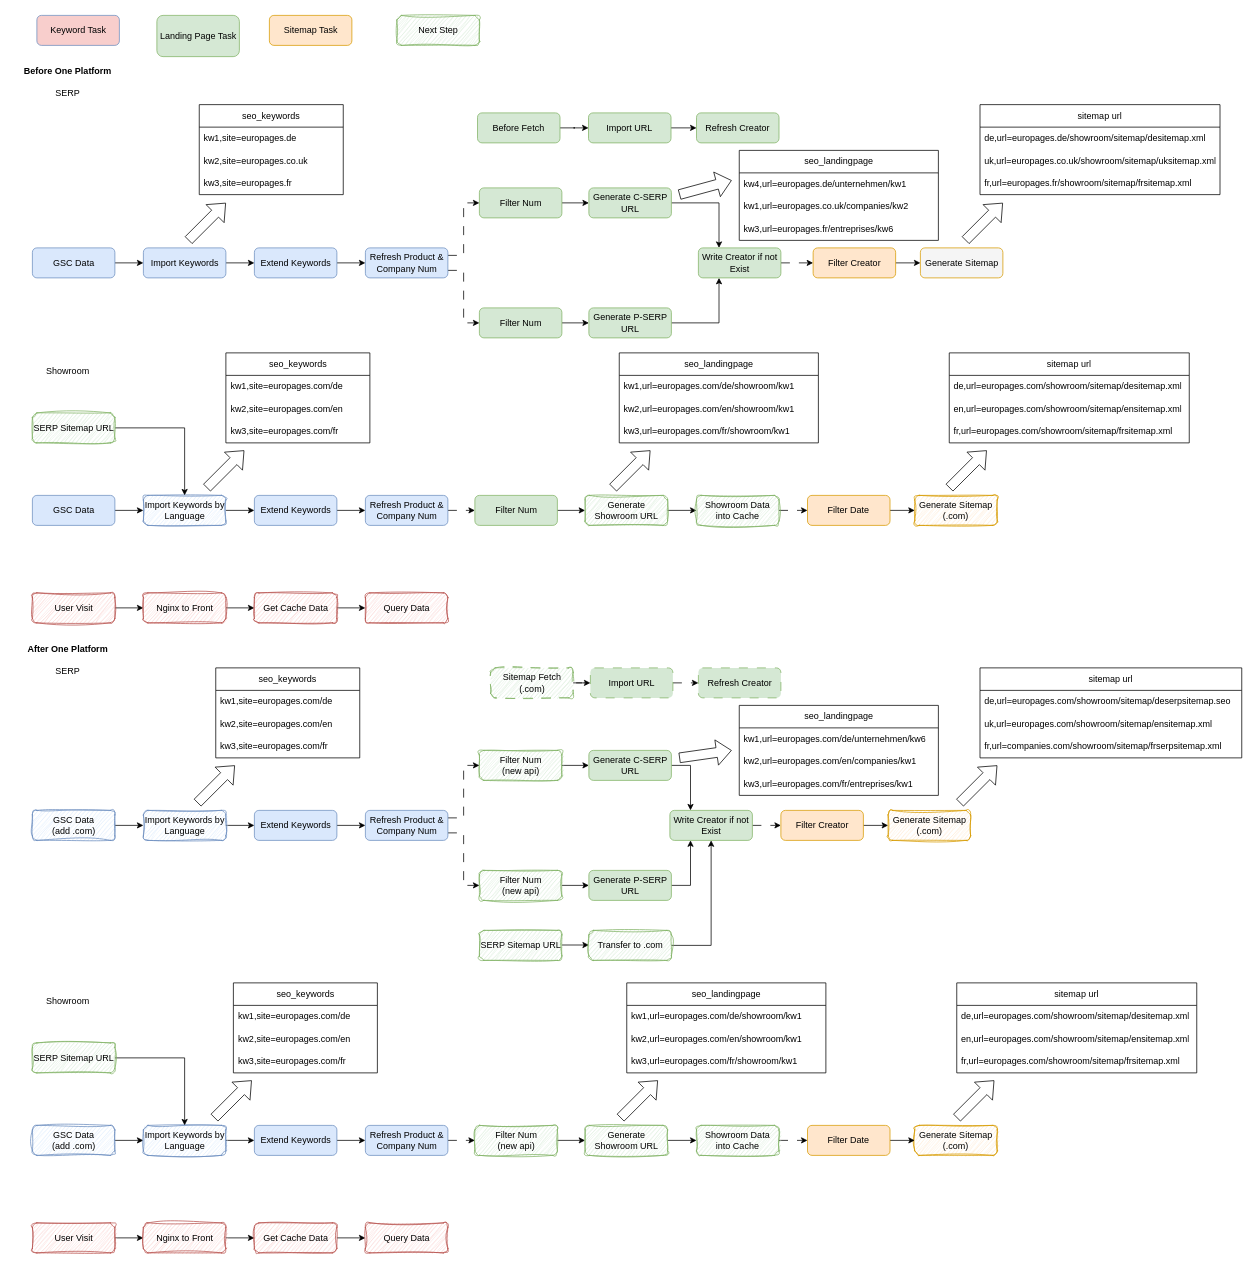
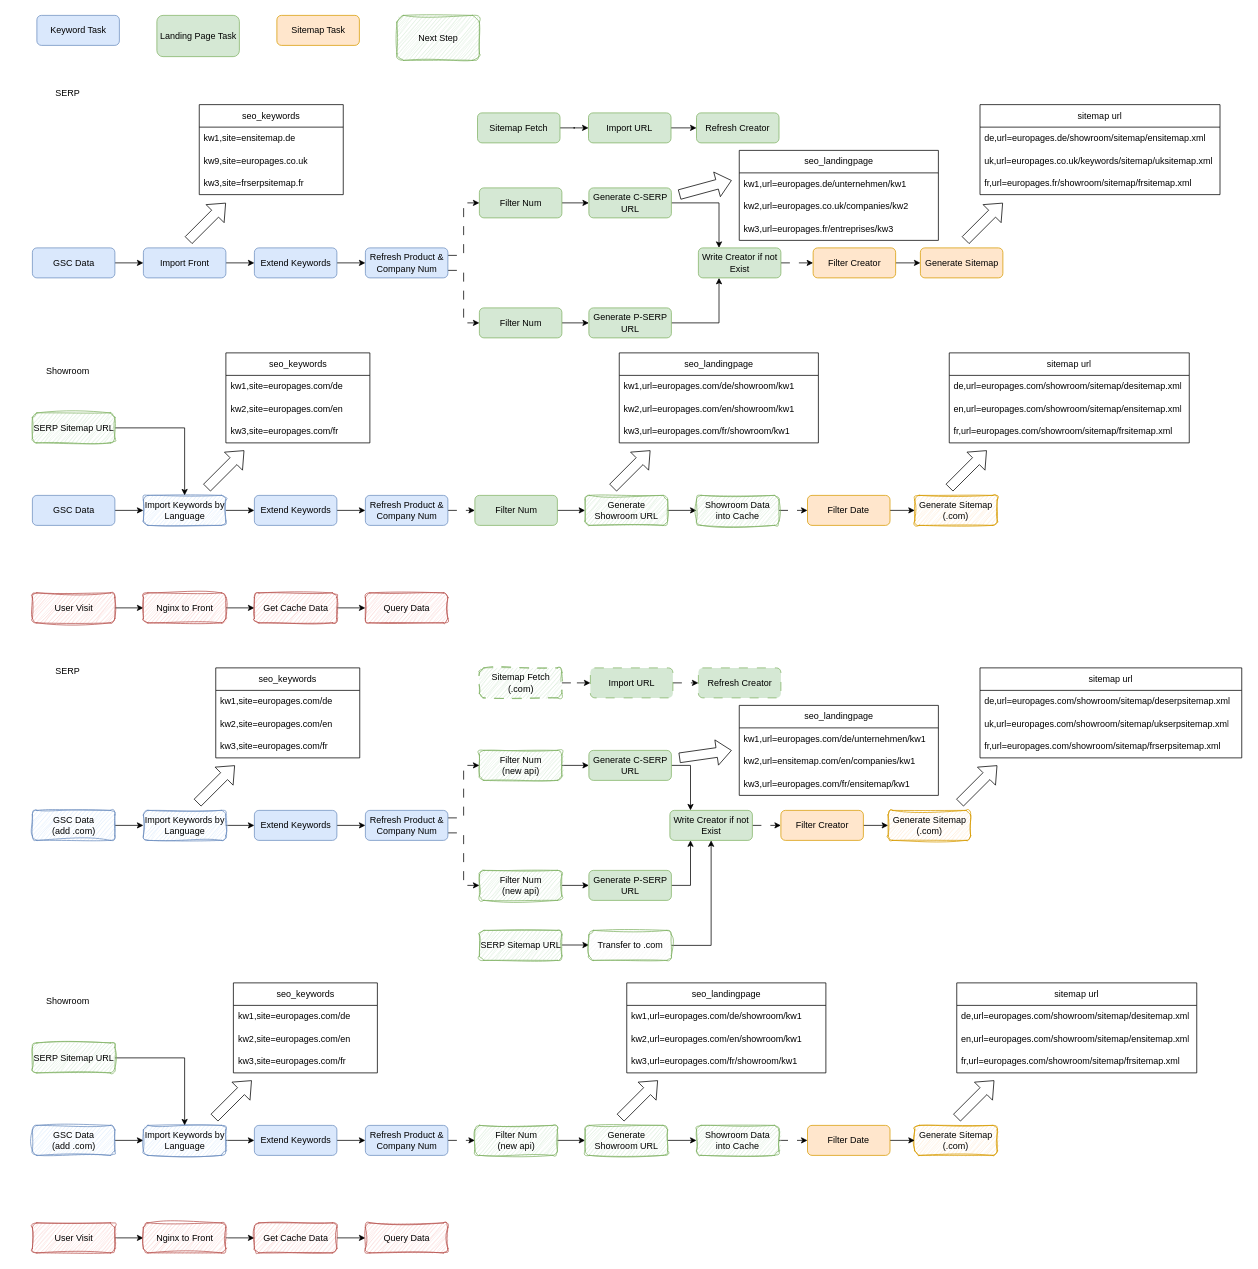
node "Keyword Task": fillcolor #f8cecc -> #dae8fc
node "Sitemap Task": moved (311, 30) -> (318, 30)
node "Next Step": size 83x30 -> 83x45
node "Before One Platform": removed
node "Before Fetch": label "Before Fetch" -> "Sitemap Fetch"
node "kw1,site=europages.de": label "kw1,site=europages.de" -> "kw1,site=ensitemap.de"
node "de,url=europages.de/showroom/sitemap/desitemap.xml": label "de,url=europages.de/showroom/sitemap/desitemap.xml" -> "de,url=europages.de/showroom/sitemap/ensitemap.xml"
node "kw2,site=europages.co.uk": label "kw2,site=europages.co.uk" -> "kw9,site=europages.co.uk"
node "uk,url=europages.co.uk/showroom/sitemap/uksitemap.xml": label "uk,url=europages.co.uk/showroom/sitemap/uksitemap.xml" -> "uk,url=europages.co.uk/keywords/sitemap/uksitemap.xml"
node "kw3,site=europages.fr": label "kw3,site=europages.fr" -> "kw3,site=frserpsitemap.fr"
node "kw4,url=europages.de/unternehmen/kw1": label "kw4,url=europages.de/unternehmen/kw1" -> "kw1,url=europages.de/unternehmen/kw1"
node "kw1,url=europages.co.uk/companies/kw2": label "kw1,url=europages.co.uk/companies/kw2" -> "kw2,url=europages.co.uk/companies/kw2"
node "kw3,url=europages.fr/entreprises/kw6": label "kw3,url=europages.fr/entreprises/kw6" -> "kw3,url=europages.fr/entreprises/kw3"
node "Import Keywords": label "Import Keywords" -> "Import Front"
node "Generate Sitemap": fillcolor #f5f5f5 -> #ffe6cc
node "After One Platform": removed
node "Sitemap Fetch (.com)": moved (532, 683) -> (521, 683)
node "de,url=europages.com/showroom/sitemap/deserpsitemap.seo": label "de,url=europages.com/showroom/sitemap/deserpsitemap.seo" -> "de,url=europages.com/showroom/sitemap/deserpsitemap.xml"
node "uk,url=europages.com/showroom/sitemap/ensitemap.xml": label "uk,url=europages.com/showroom/sitemap/ensitemap.xml" -> "uk,url=europages.com/showroom/sitemap/ukserpsitemap.xml"
node "kw1,url=europages.com/de/unternehmen/kw6": label "kw1,url=europages.com/de/unternehmen/kw6" -> "kw1,url=europages.com/de/unternehmen/kw1"
node "fr,url=companies.com/showroom/sitemap/frserpsitemap.xml": label "fr,url=companies.com/showroom/sitemap/frserpsitemap.xml" -> "fr,url=europages.com/showroom/sitemap/frserpsitemap.xml"
node "kw2,url=europages.com/en/companies/kw1": label "kw2,url=europages.com/en/companies/kw1" -> "kw2,url=ensitemap.com/en/companies/kw1"
node "kw3,url=europages.com/fr/entreprises/kw1": label "kw3,url=europages.com/fr/entreprises/kw1" -> "kw3,url=europages.com/fr/ensitemap/kw1"
node "Transfer to .com": fillcolor #d5e8d4 -> #f5f5f5
